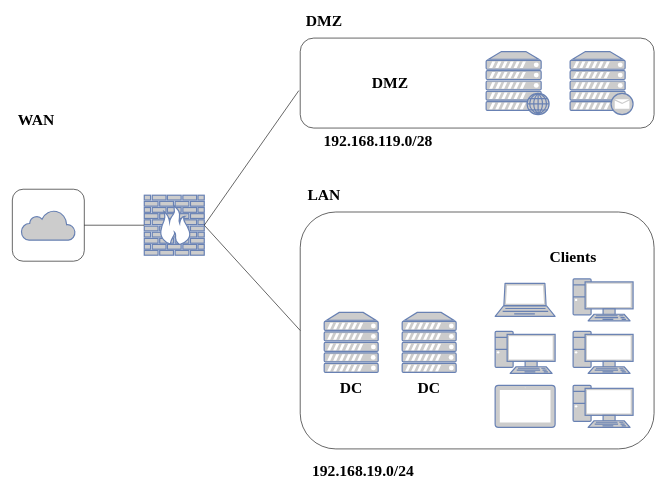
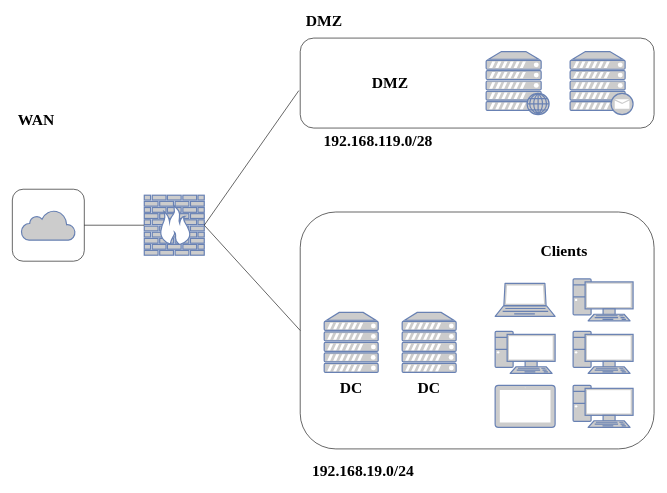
node "LAN": removed
node "Clients": moved (573, 257) -> (564, 251)
